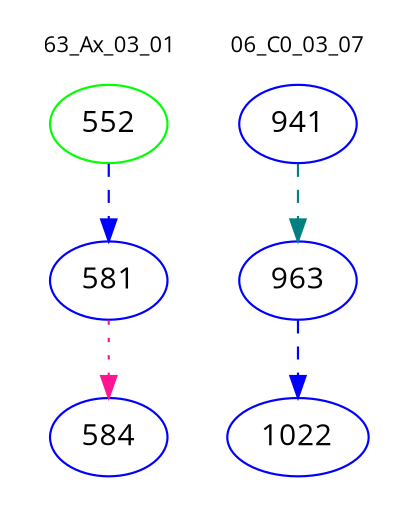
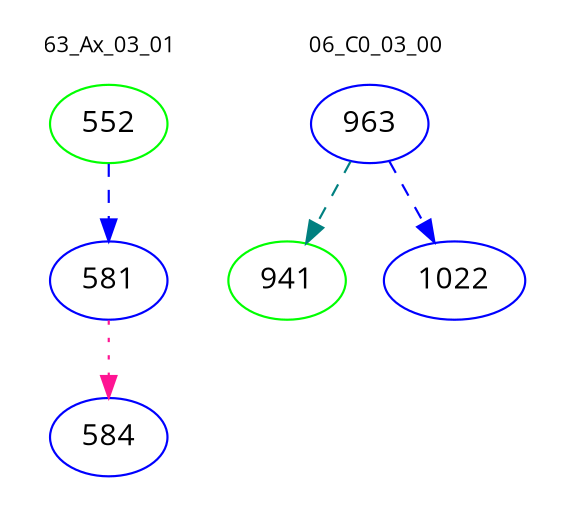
cluster "06_C0_03_07": label "06_C0_03_07" -> "06_C0_03_00"
node "941": color blue -> green
edge "941" -> "963": reversed
